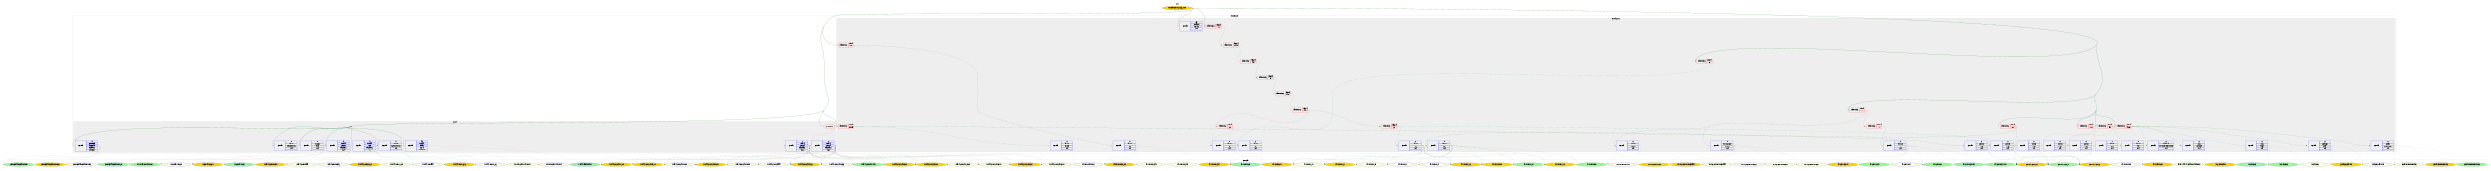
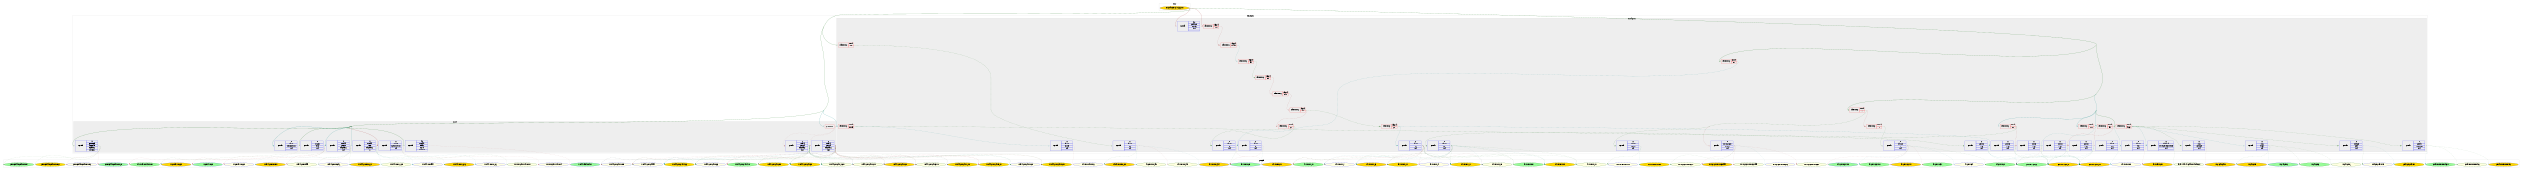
node "dev-lisp/clisp-2.49.92": label "dev-lisp/clisp-2.49.92" -> "dev-apps/clisp-2.49.92"
node "virtual/emacs-23": added
